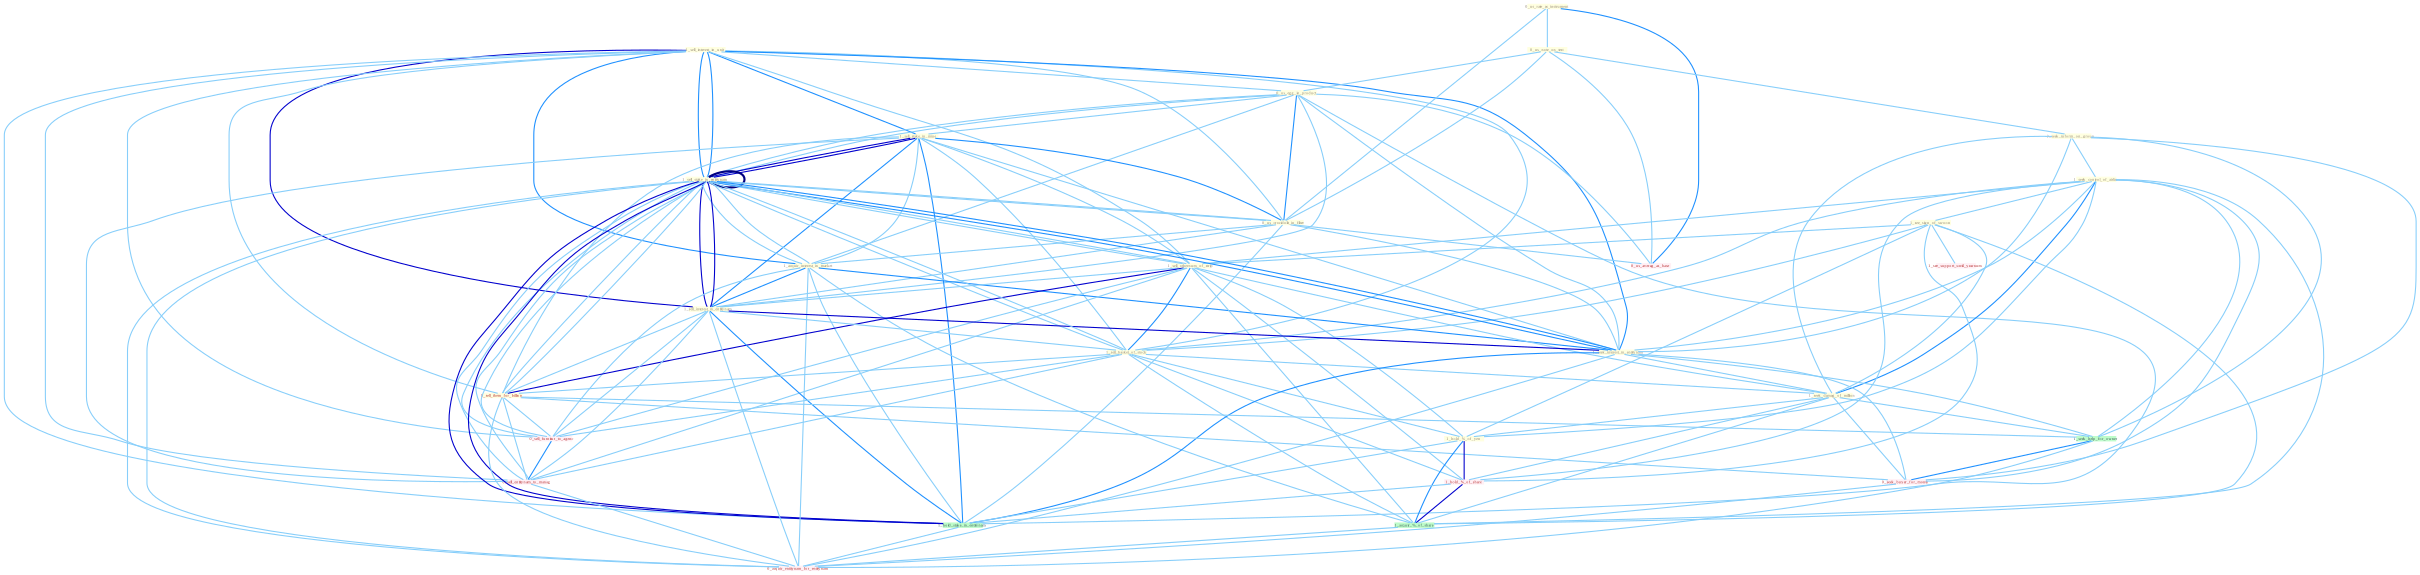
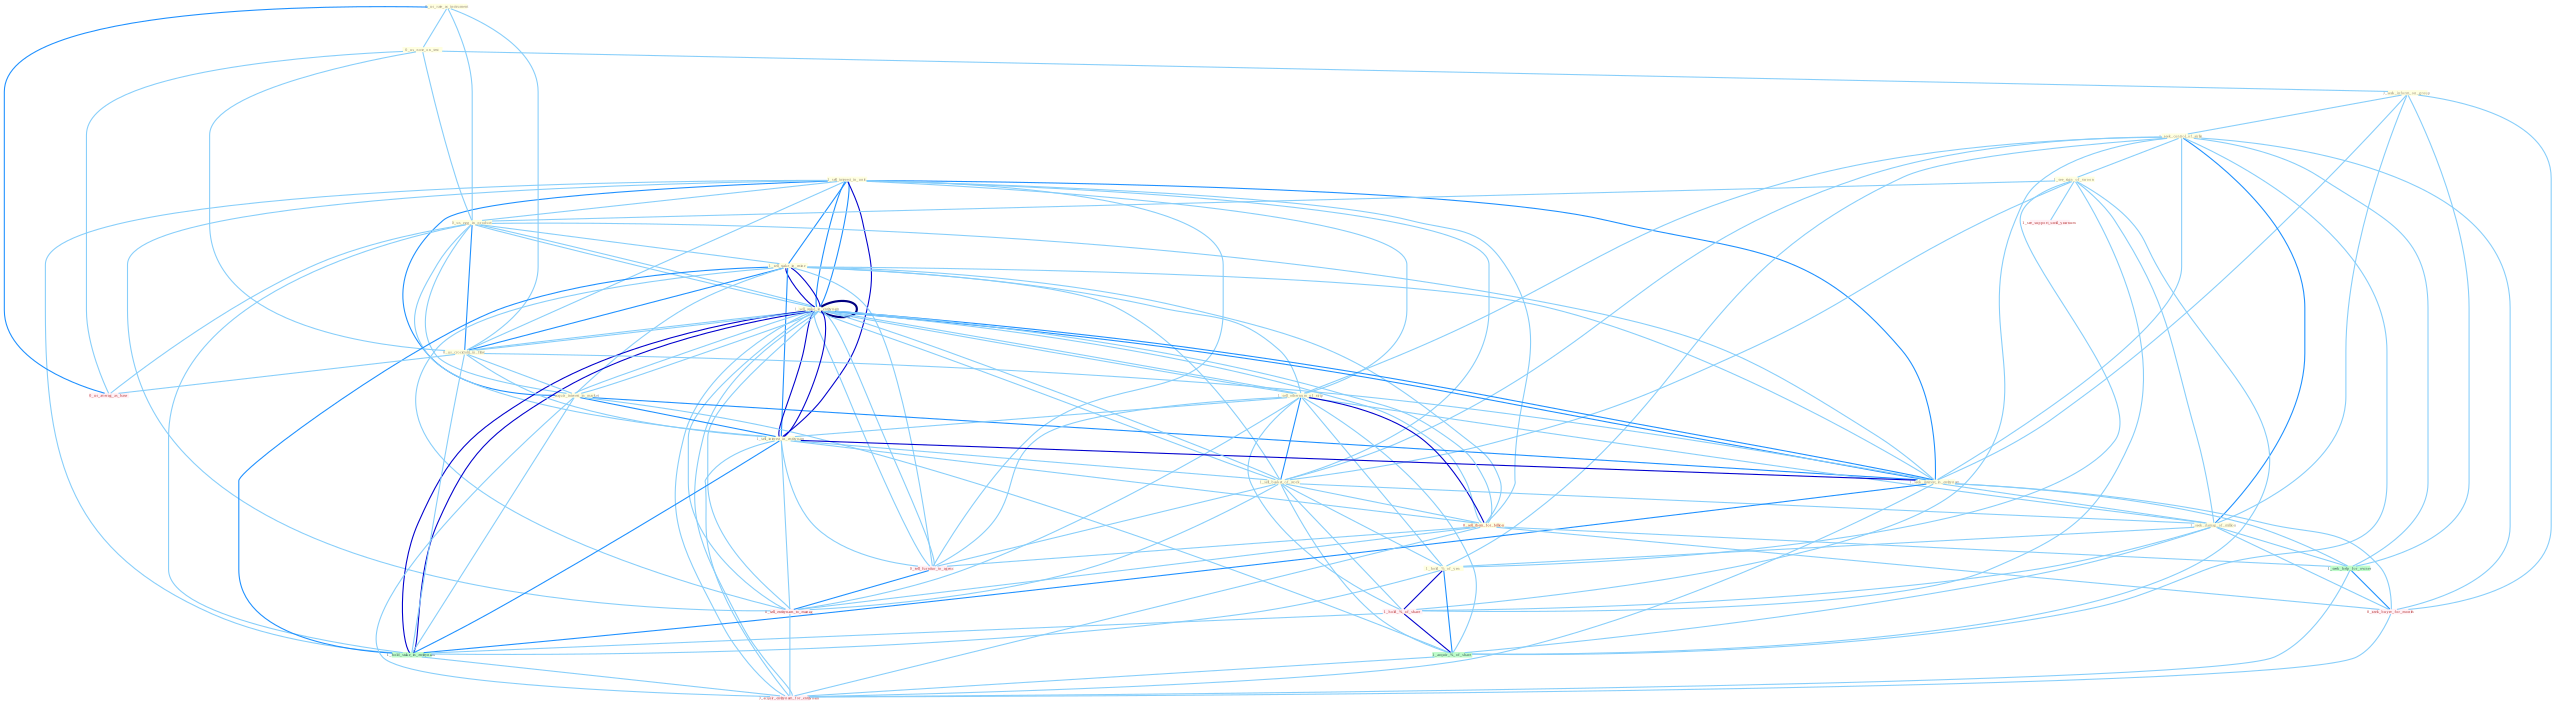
edge "0_us_rate_as_instrument" -- "0_us_egg_in_product": added
edge "1_see_sign_of_swoon" -- "1_sell_othernum_of_strip": now "1_see_sign_of_swoon" -- "0_us_egg_in_product"
edge "1_acquir_interest_in_market" -- "0_sell_furnitur_to_agenc": now "1_sell_stake_in_mine" -- "0_sell_furnitur_to_agenc"
